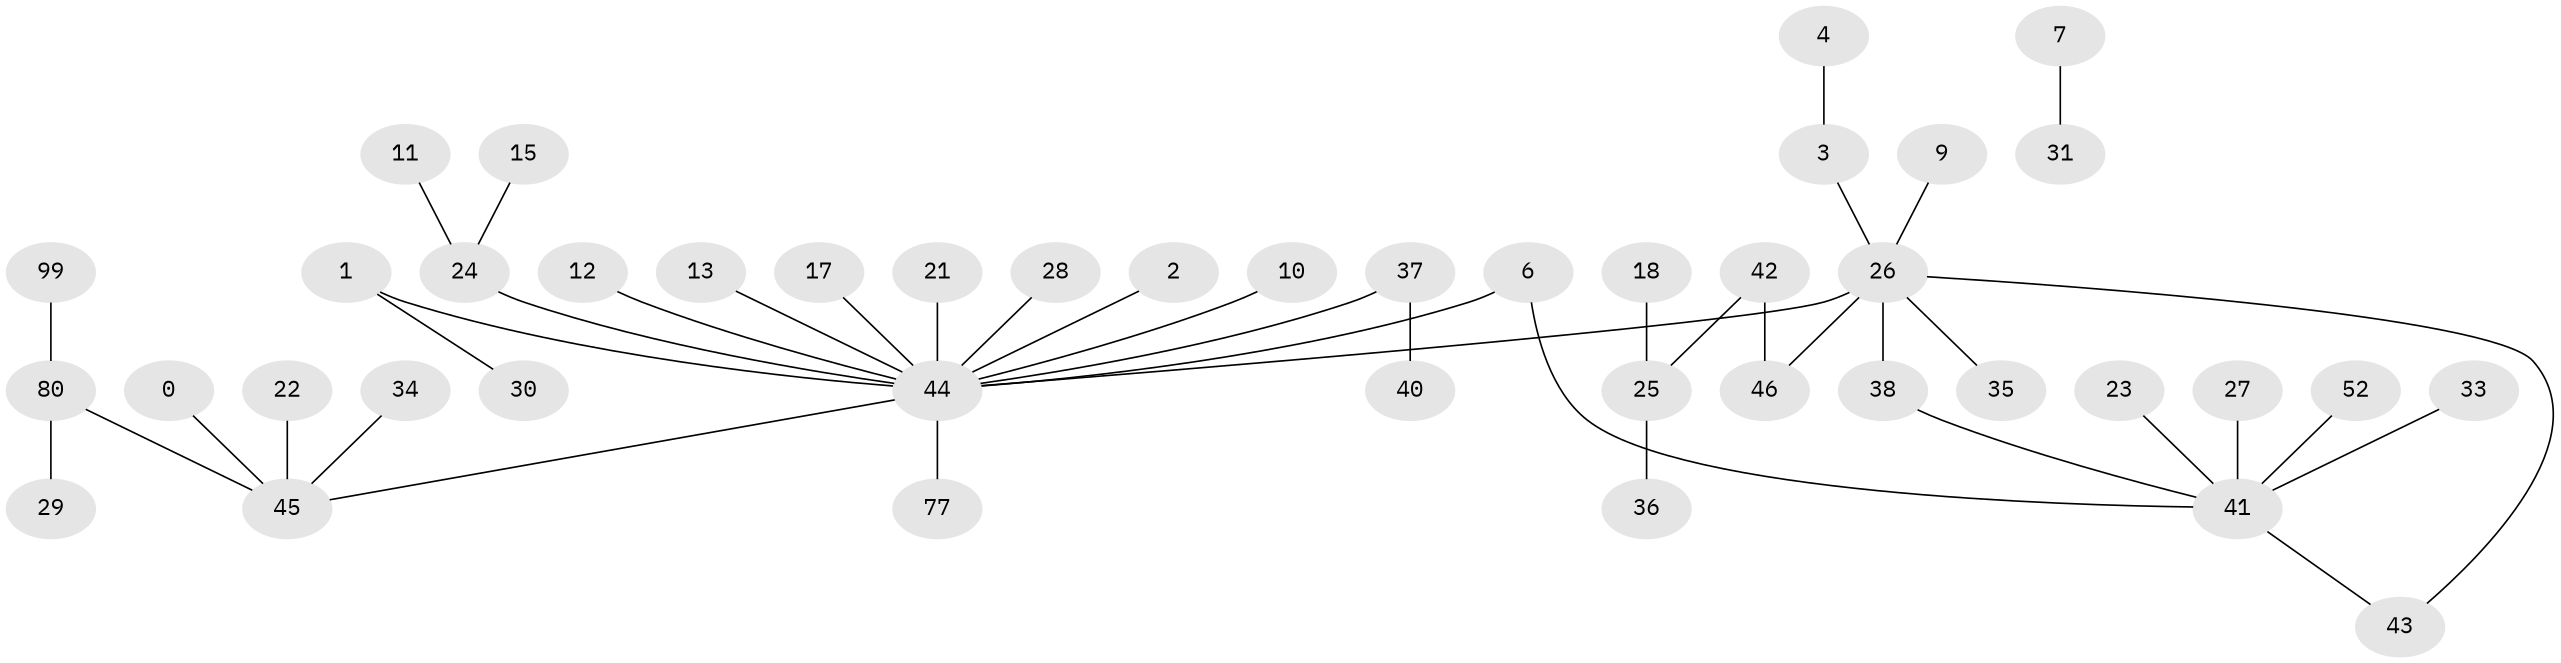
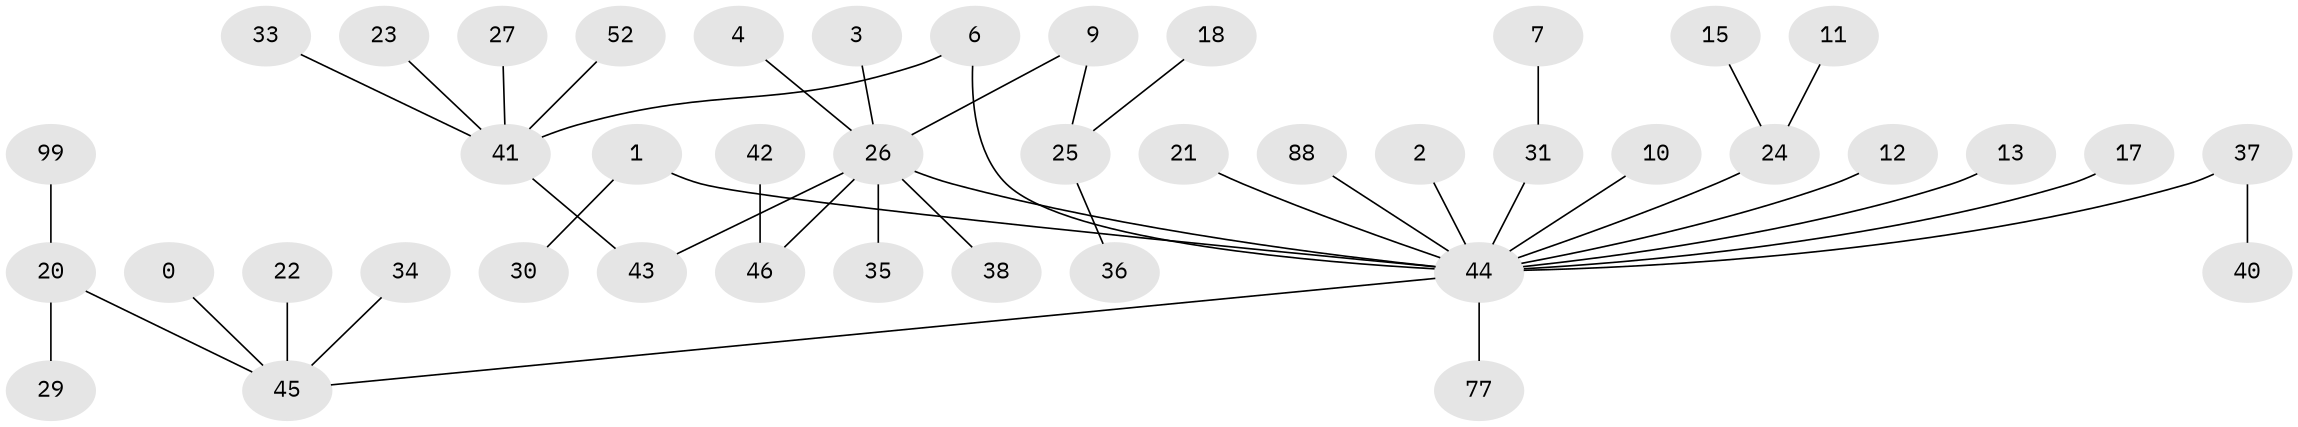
edge "4" -- "3": now "4" -- "26"
edge "31" -- "44": added
node "28": label "28" -> "88"
edge "42" -- "25": now "9" -- "25"
node "80": label "80" -> "20"
edge "38" -- "41": removed
